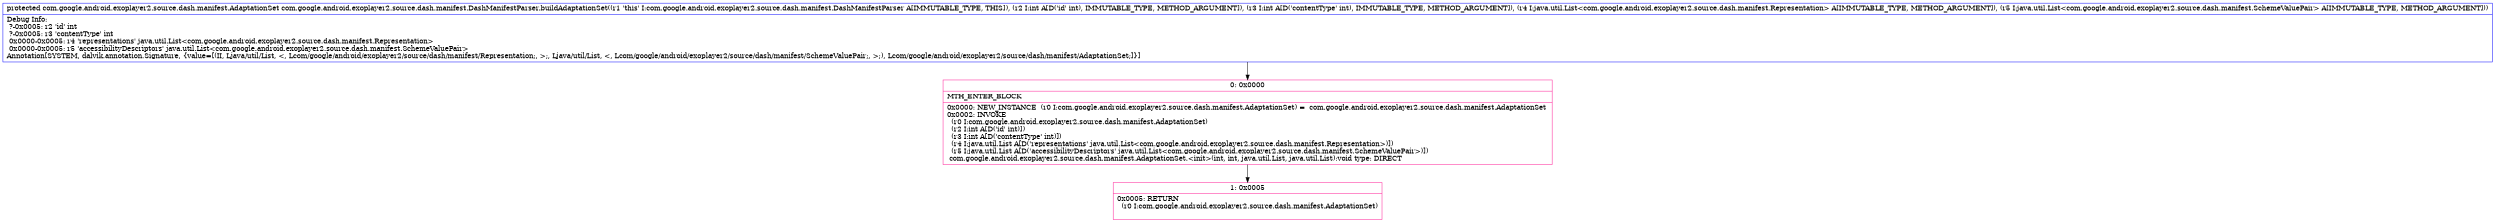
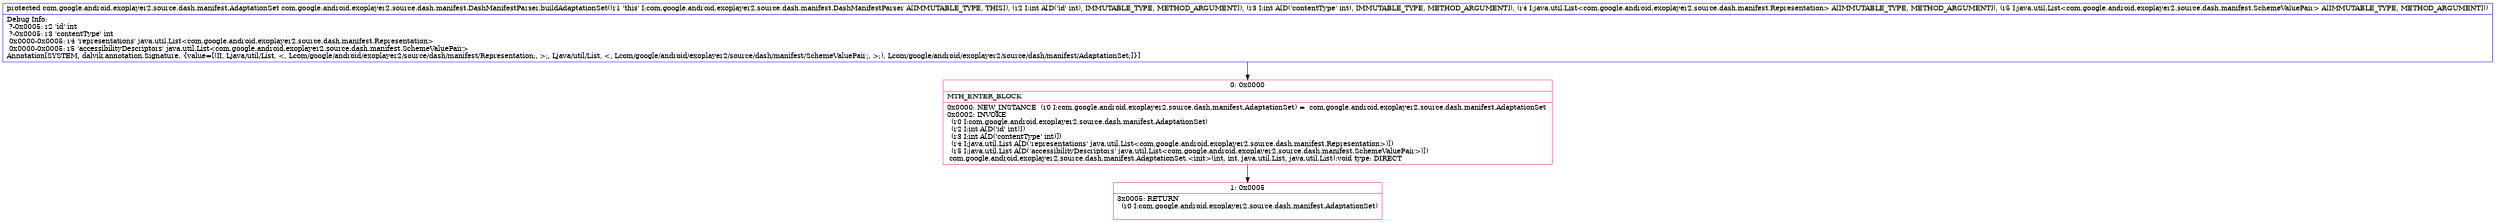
node "1: 0x0005": text "0x0005: RETURN" -> "3x0005: RETURN"
